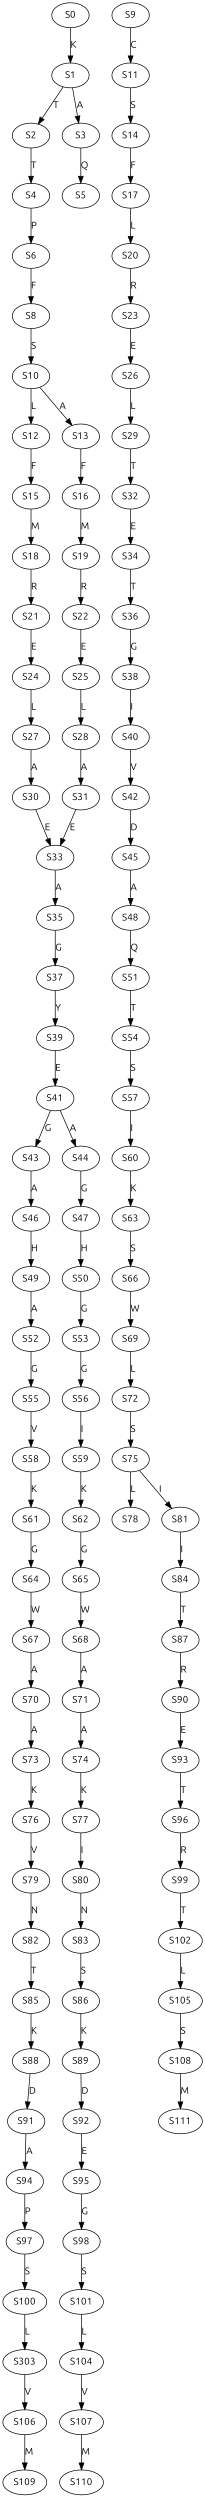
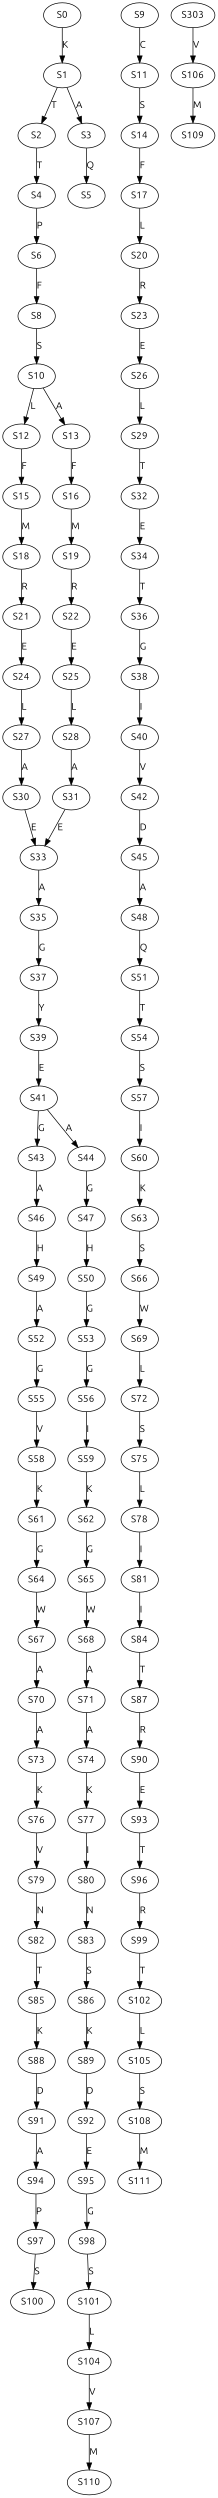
edge "S75" -> "S81": now "S78" -> "S81"
edge "S100" -> "S303": removed, label "L"
